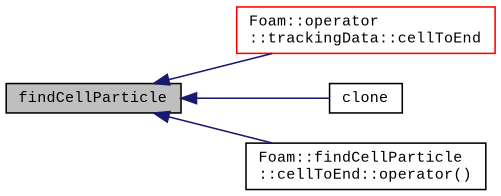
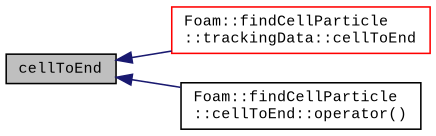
node "Foam::operator ::trackingData::cellToEnd": label "Foam::operator ::trackingData::cellToEnd" -> "Foam::findCellParticle ::trackingData::cellToEnd"
node "findCellParticle": label "findCellParticle" -> "cellToEnd"
node "clone": removed
